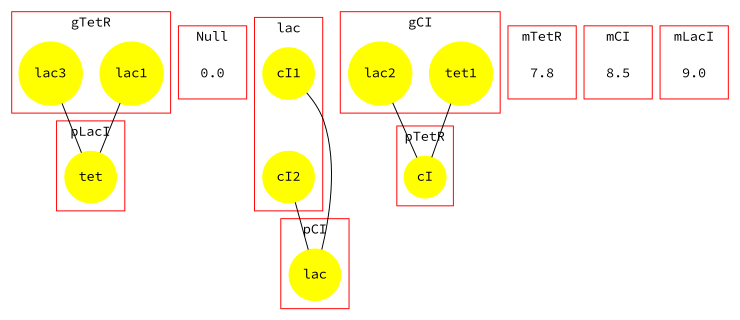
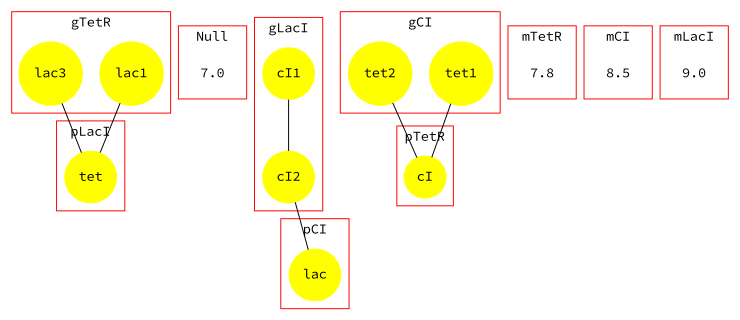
cluster "lac": label "lac" -> "gLacI"
node "0.0": label "0.0" -> "7.0"
node "lac2": label "lac2" -> "tet2"
edge "cI1" -- "lac": now "cI1" -- "cI2"
